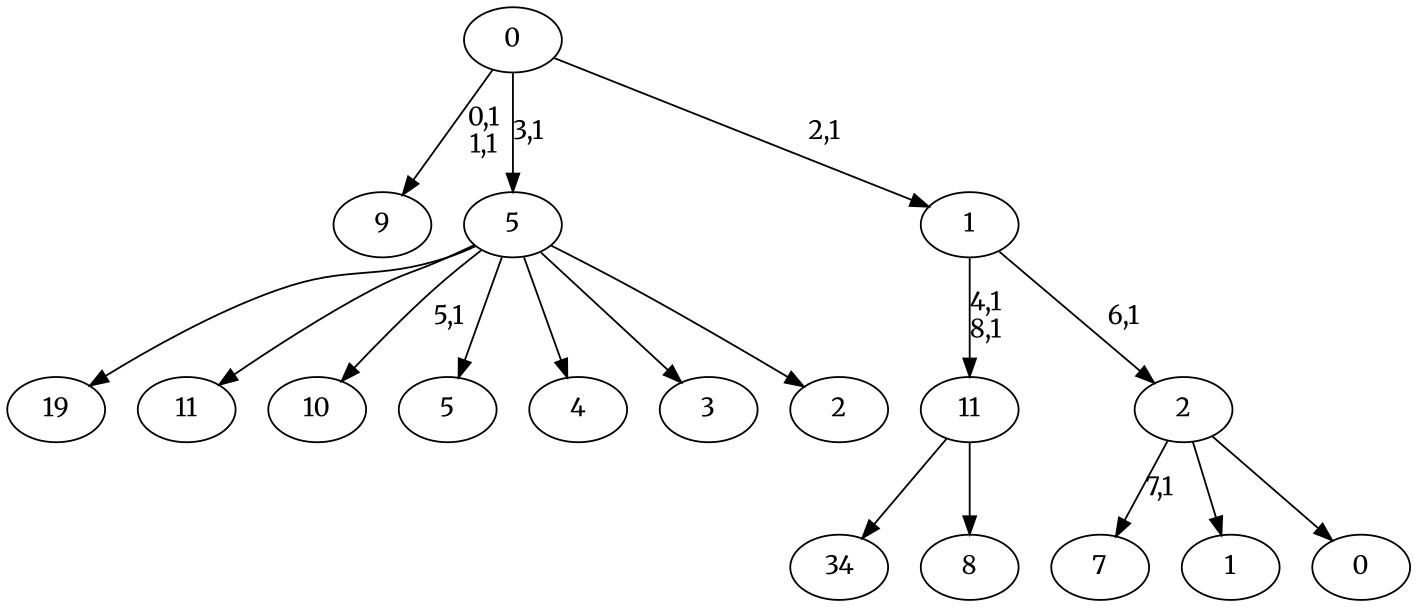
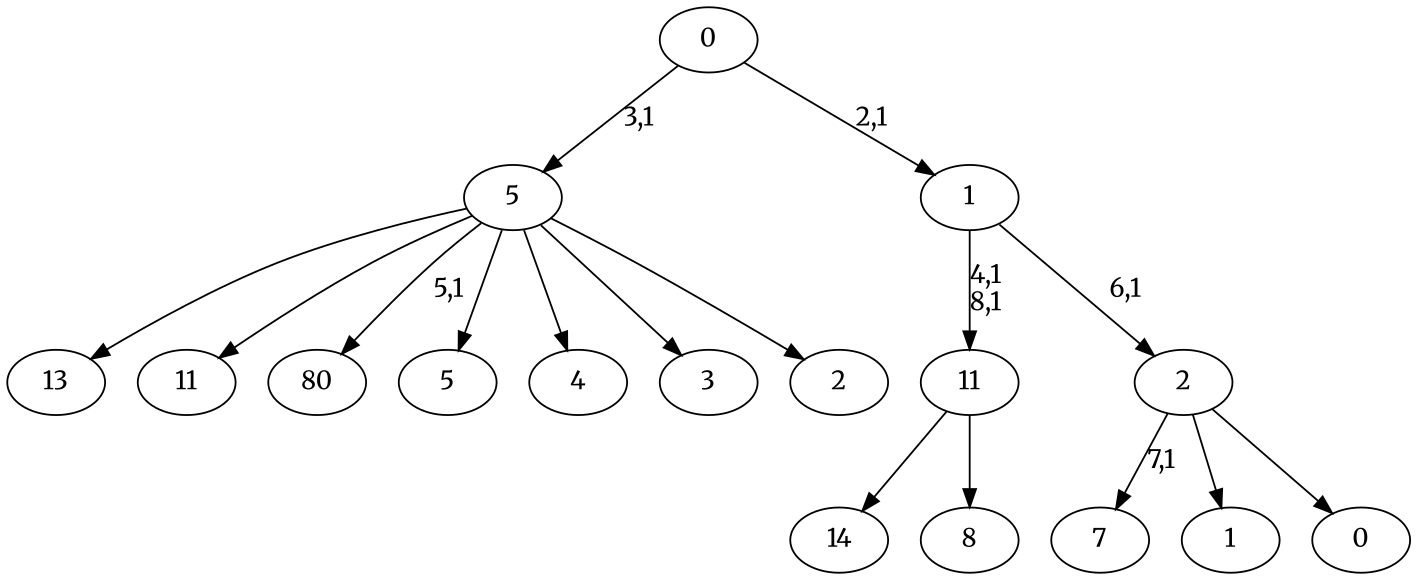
node "9": removed
node "19": label "19" -> "13"
node "10": label "10" -> "80"
node "34": label "34" -> "14"
